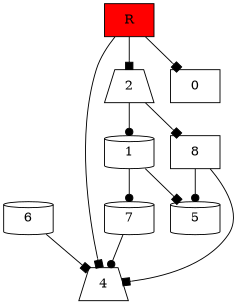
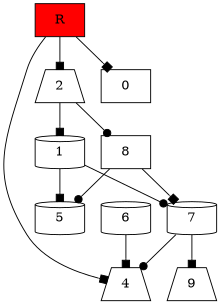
edge "2" -> "1": arrowhead dot -> box
edge "2" -> "8": arrowhead box -> dot
edge "8" -> "4": now "8" -> "7"
node "9": added
